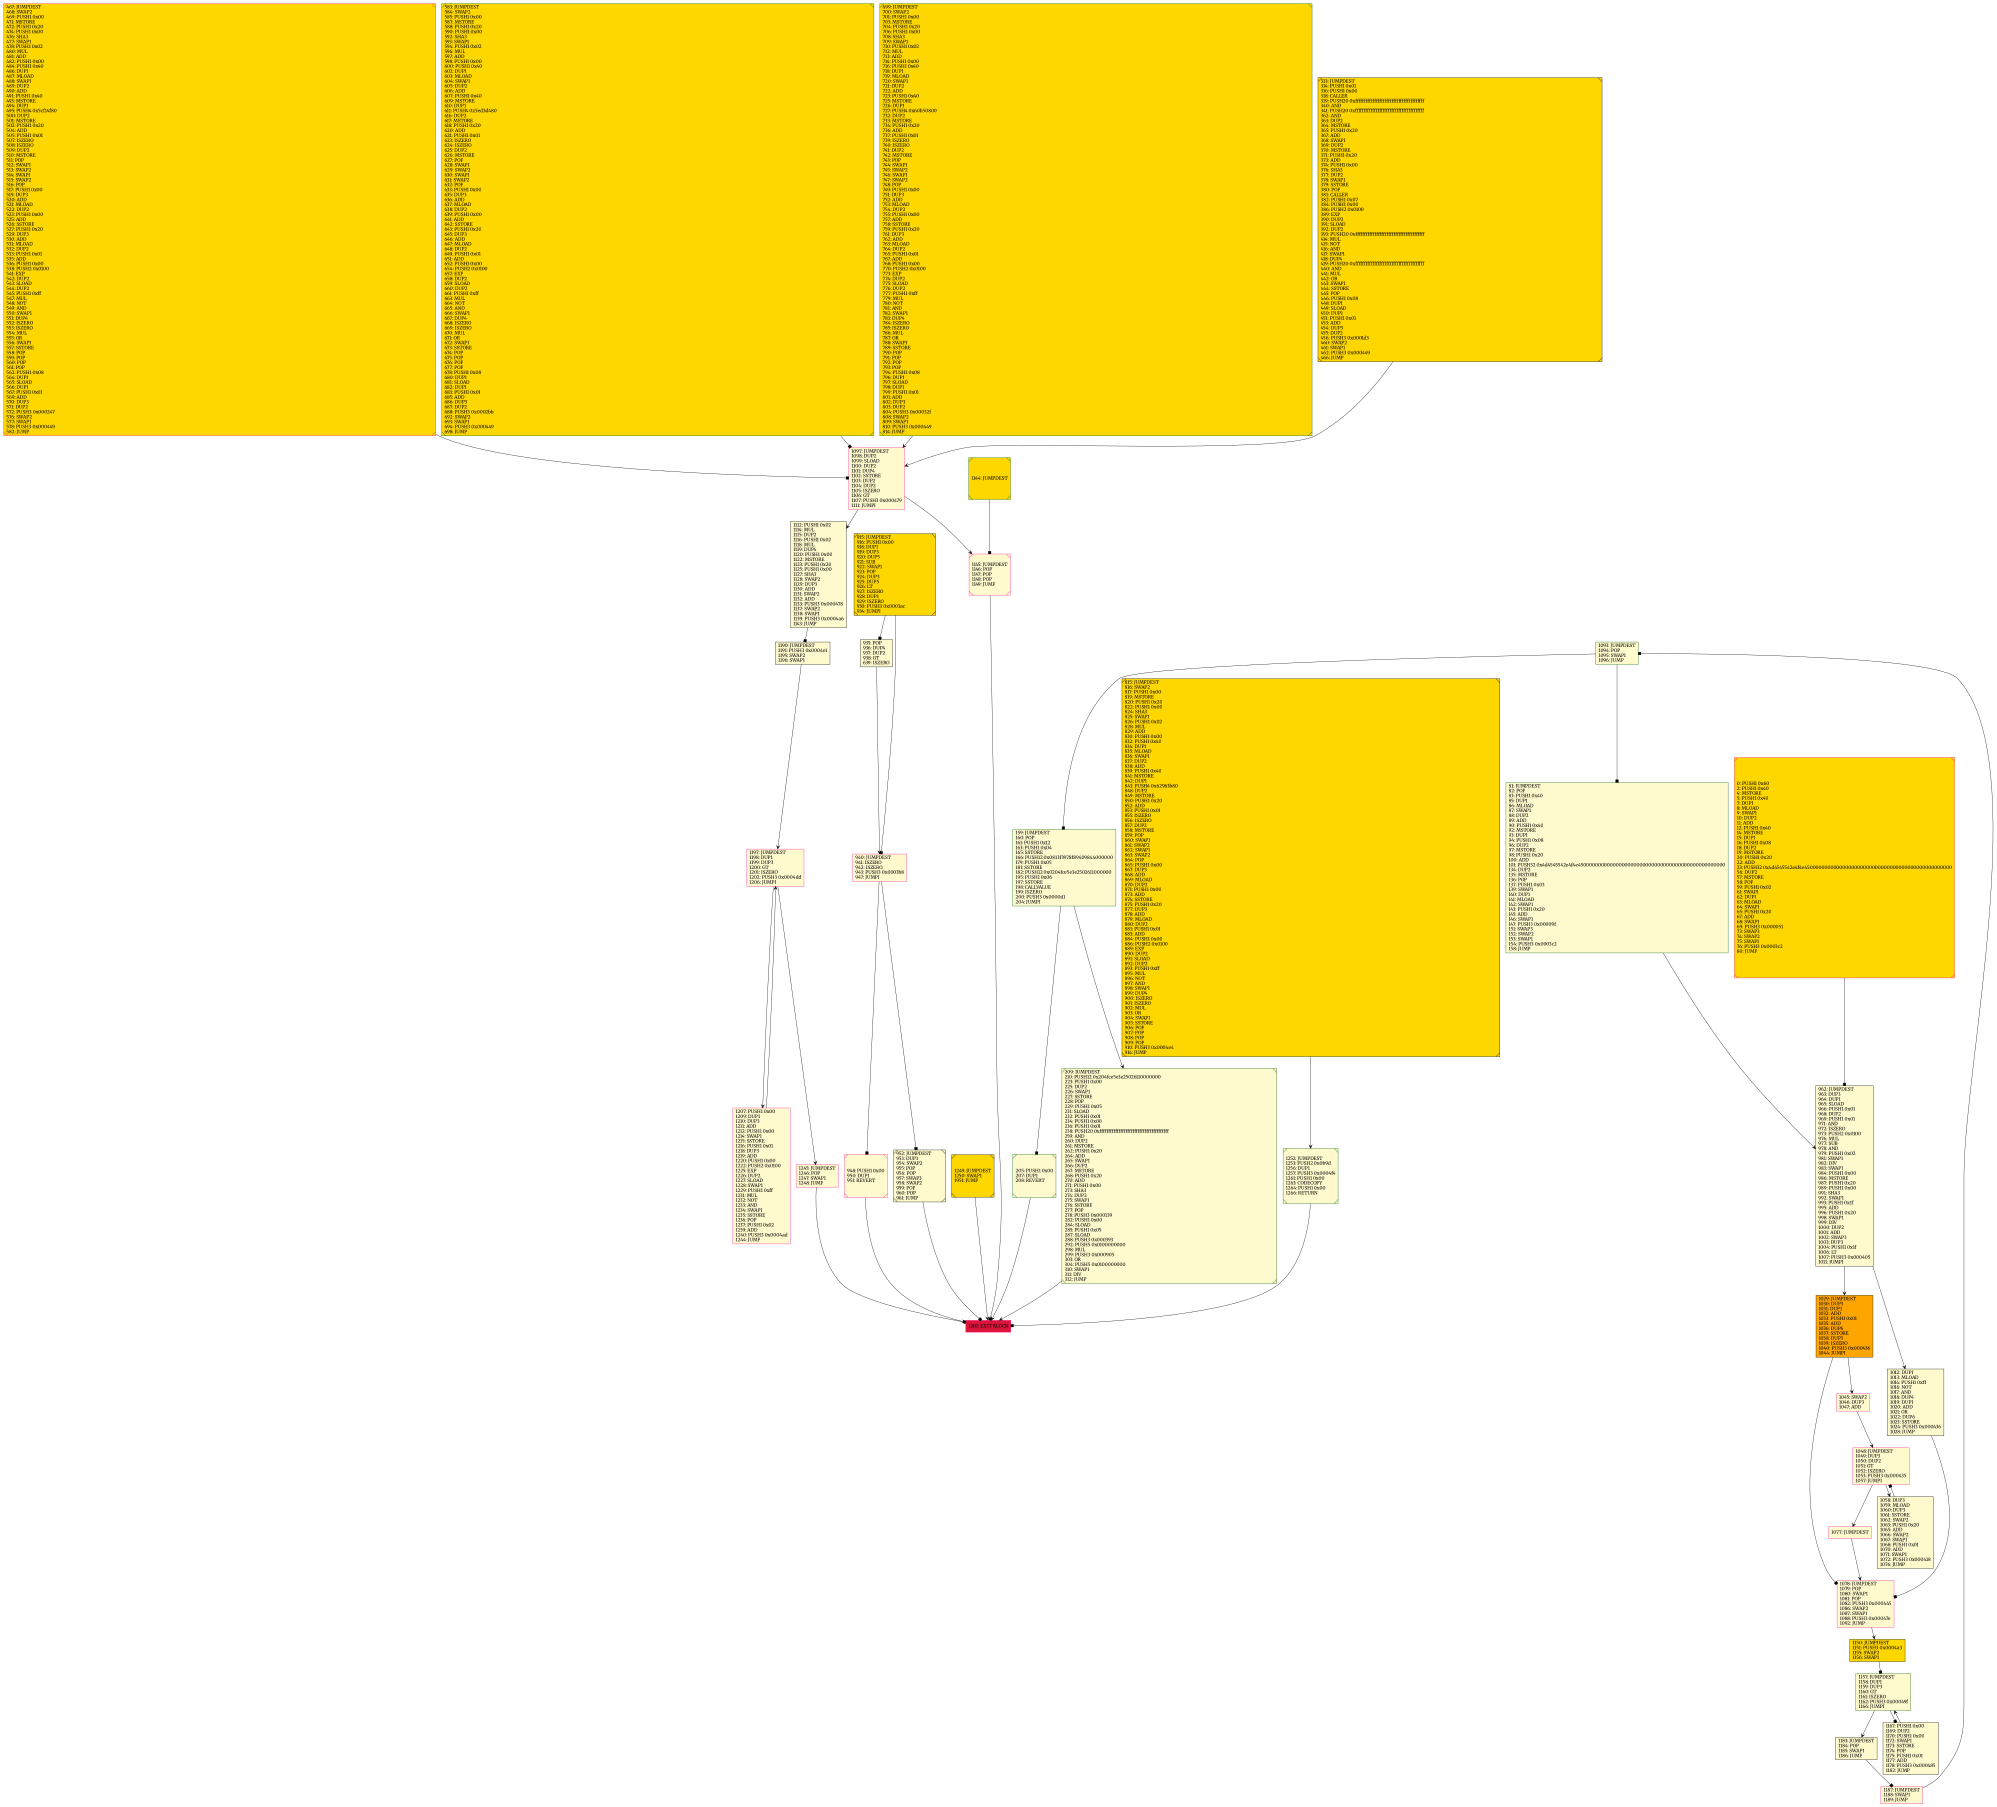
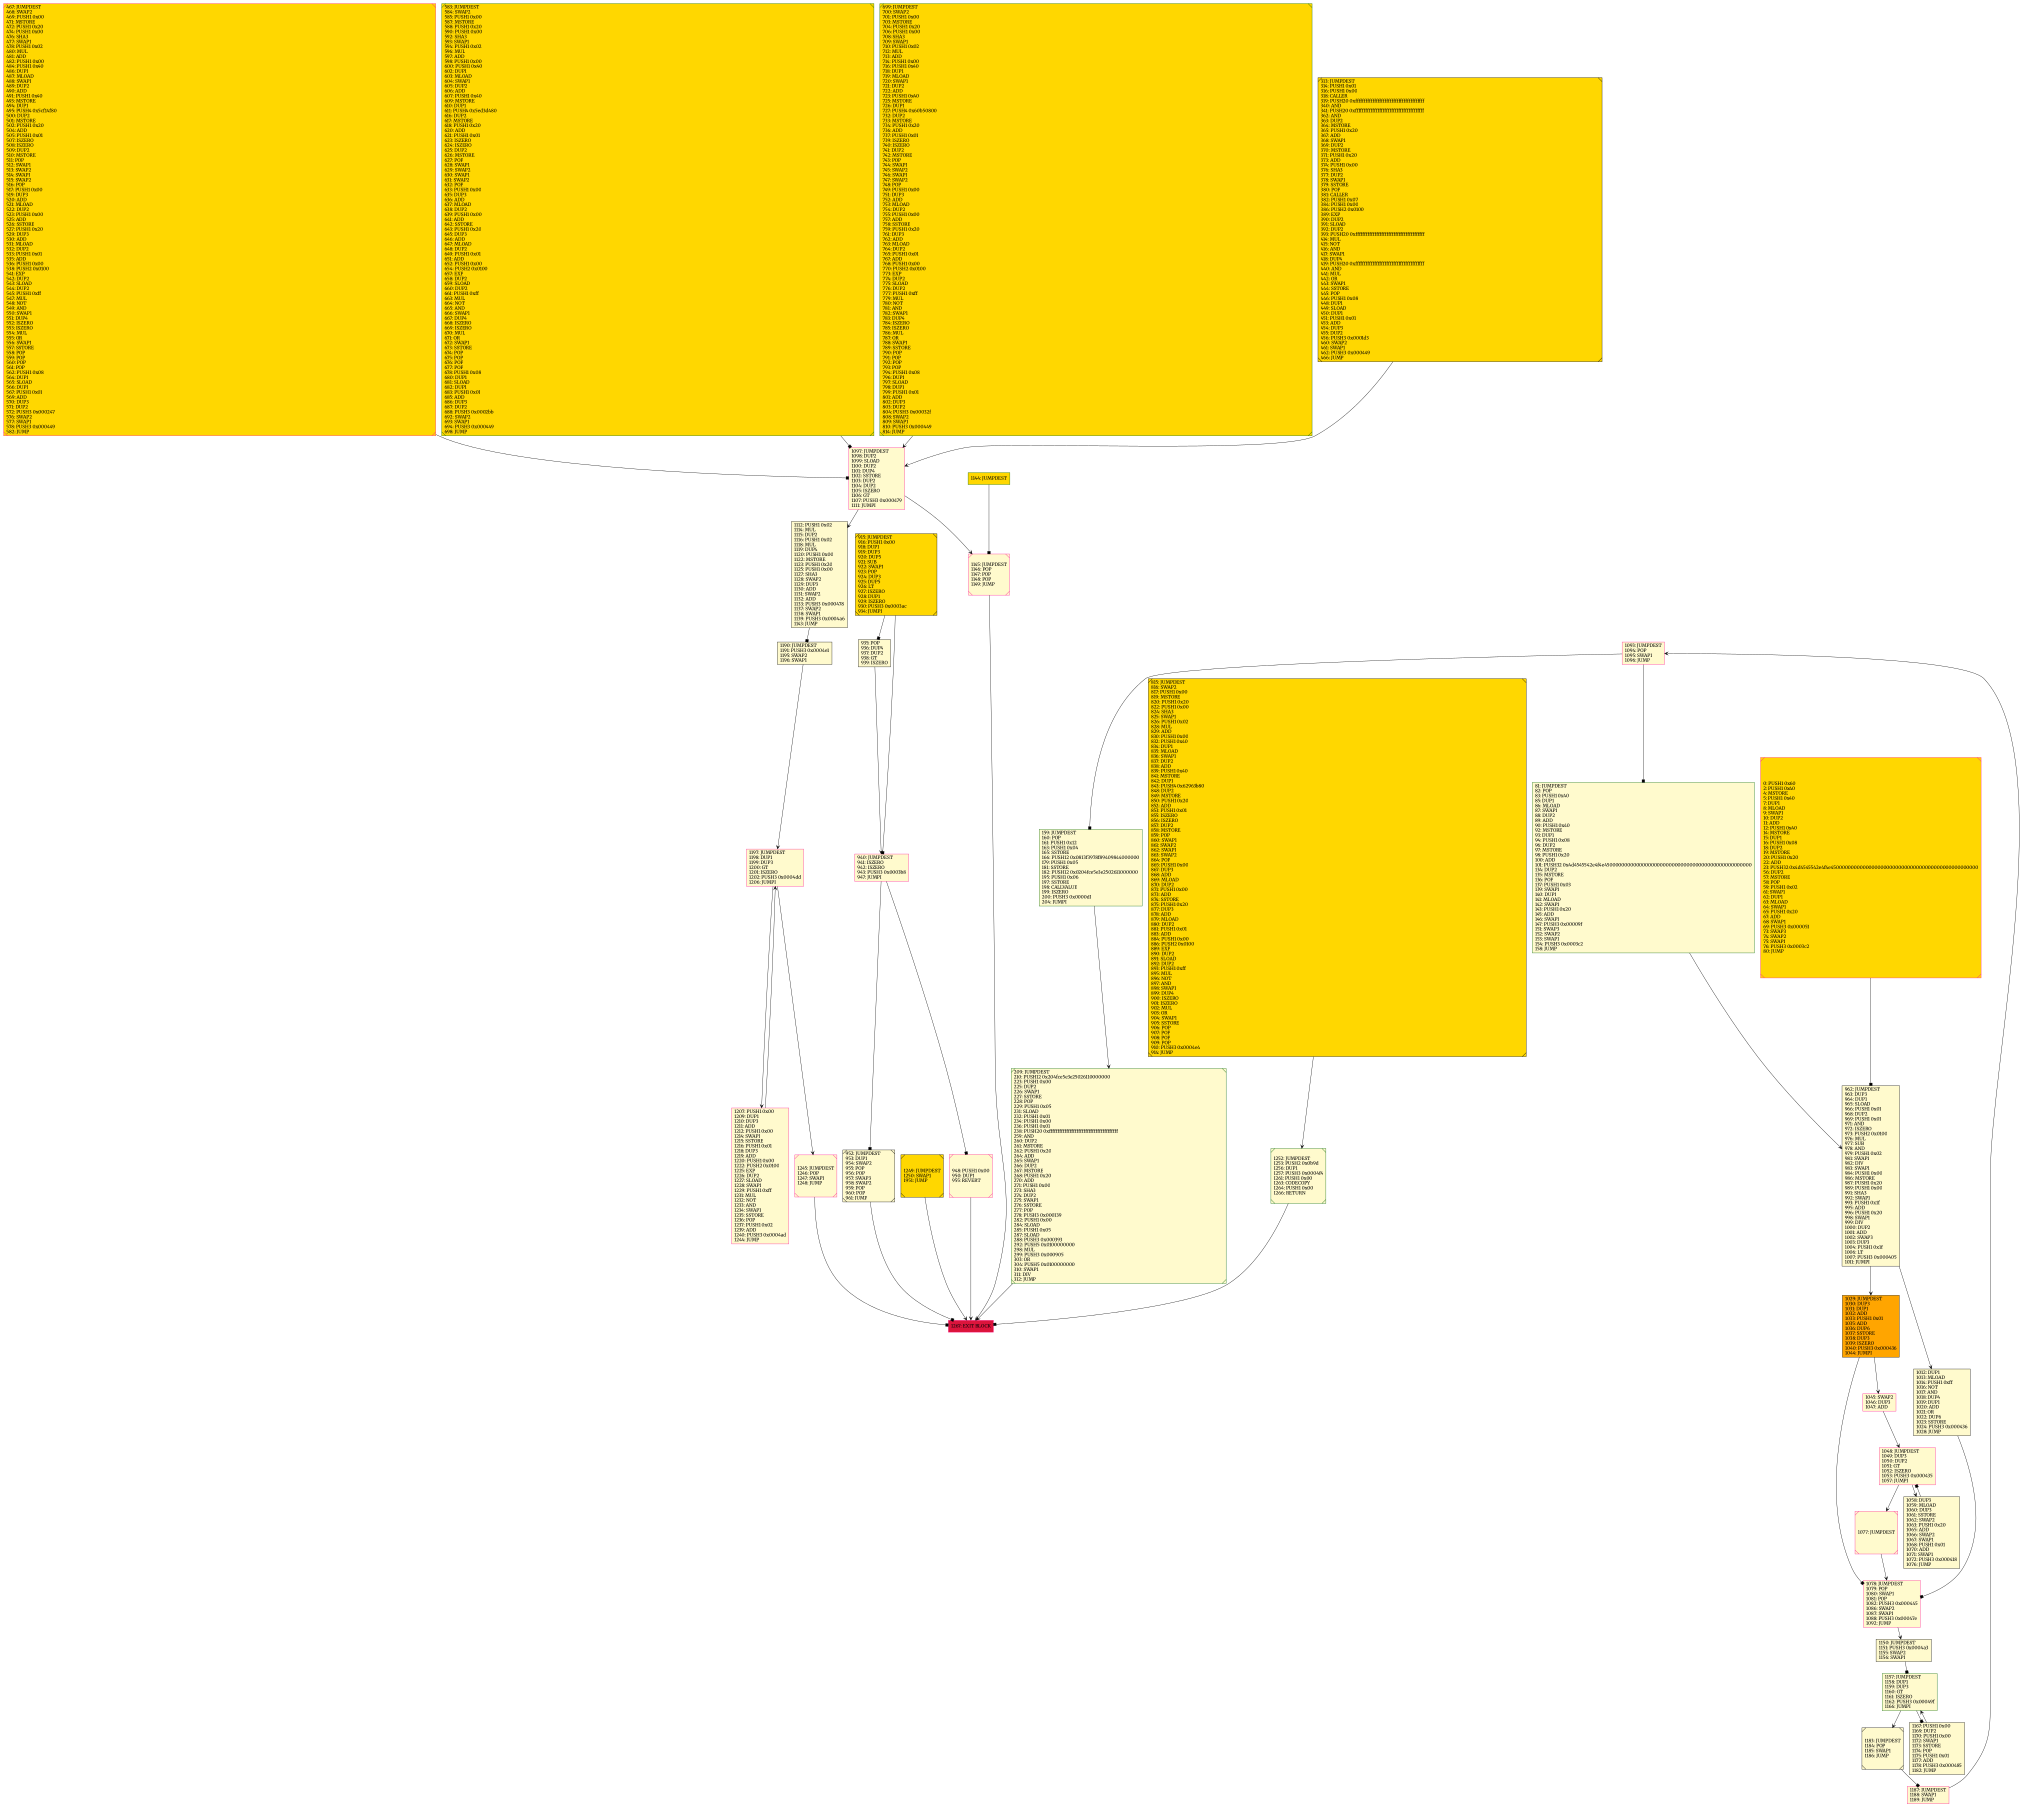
node "1144: JUMPDEST": shape Msquare -> box
node "935: POP 936: DUP4 937: DUP2 938: GT 639: ISZERO": label "935: POP 936: DUP4 937: DUP2 938: GT 639: ISZERO" -> "935: POP 936: DUP4 937: DUP2 938: GT 939: ISZERO"
node "1093: JUMPDEST 1094: POP 1095: SWAP1 1096: JUMP": color darkgreen -> deeppink
edge "1145: JUMPDEST 1146: POP 1147: POP 1148: POP 1149: JUMP" -> "1267: EXIT BLOCK": arrowhead box -> vee
edge "1187: JUMPDEST 1188: SWAP1 1189: JUMP" -> "1093: JUMPDEST 1094: POP 1095: SWAP1 1096: JUMP": arrowhead box -> vee
node "1245: JUMPDEST 1246: POP 1247: SWAP1 1248: JUMP": shape box -> Msquare
node "948: PUSH1 0x00 950: DUP1 951: REVERT": label "948: PUSH1 0x00 950: DUP1 951: REVERT" -> "948: PUSH1 0x00 950: DUP1 955: REVERT"
node "205: PUSH1 0x00 207: DUP1 208: REVERT": removed
node "1077: JUMPDEST": shape box -> Msquare
node "1150: JUMPDEST 1151: PUSH3 0x0004a3 1155: SWAP2 1156: SWAP1": fillcolor gold -> lemonchiffon
node "1183: JUMPDEST 1184: POP 1185: SWAP1 1186: JUMP": shape box -> Msquare
